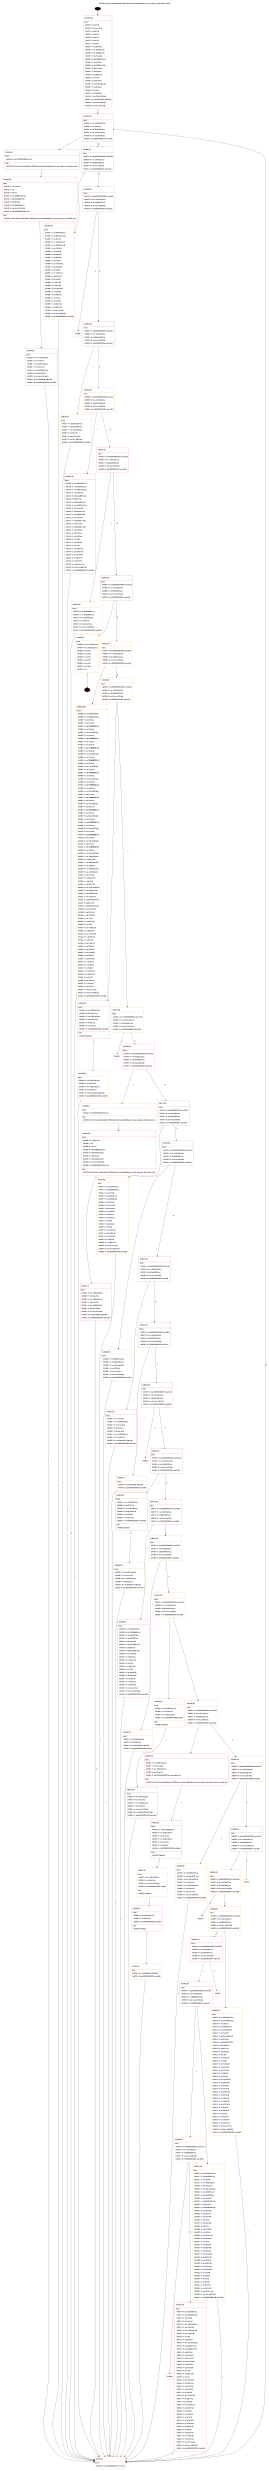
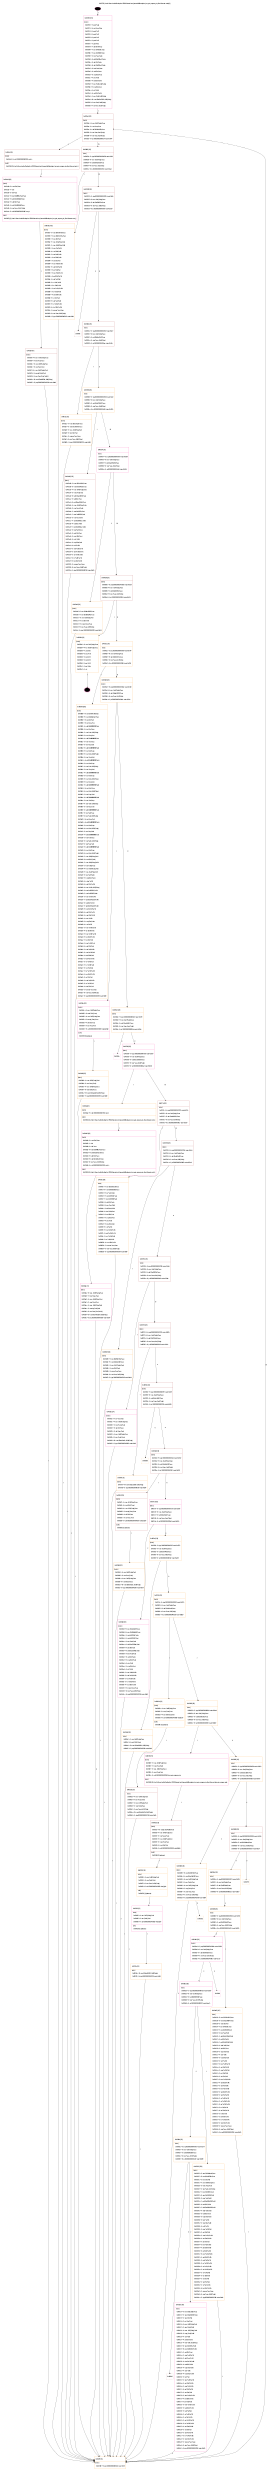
edge "0x40186c [28]" -> "0x4020c3": now "0x401d89 [36]" -> "0x4020c3"
